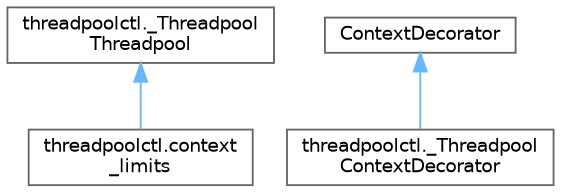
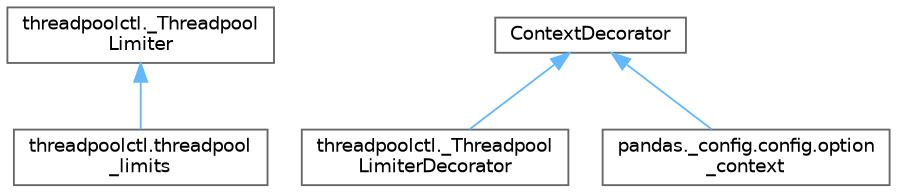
node "threadpoolctl._Threadpool Threadpool": label "threadpoolctl._Threadpool Threadpool" -> "threadpoolctl._Threadpool Limiter"
node "threadpoolctl.context _limits": label "threadpoolctl.context _limits" -> "threadpoolctl.threadpool _limits"
node "threadpoolctl._Threadpool ContextDecorator": label "threadpoolctl._Threadpool ContextDecorator" -> "threadpoolctl._Threadpool LimiterDecorator"
node "pandas._config.config.option _context": added
